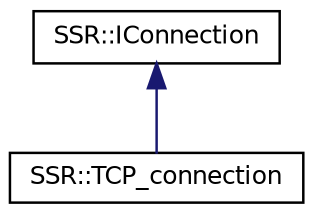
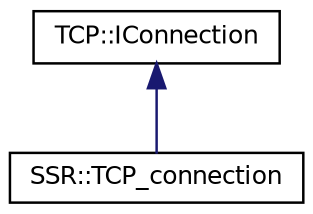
node "SSR::IConnection": label "SSR::IConnection" -> "TCP::IConnection"
